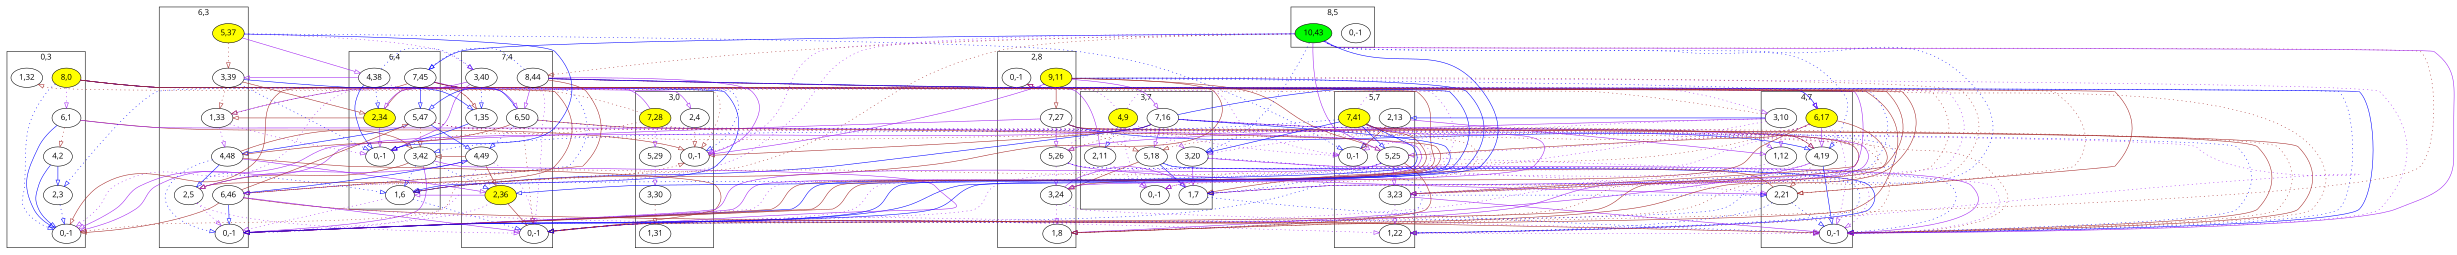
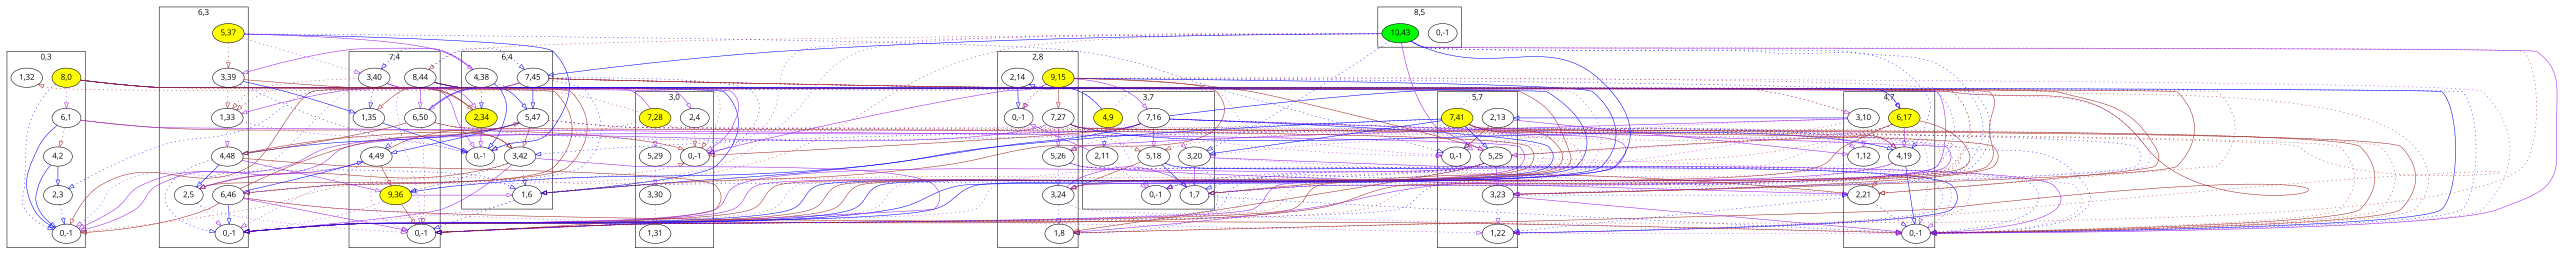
node "2,14": added
node "9,11": label "9,11" -> "9,15"
edge "1,35" -> "1,33": now "3,40" -> "1,33"
edge "2,34" -> "1,33": style solid -> dotted
edge "5,47" -> "3,42": style dotted -> solid
node "2,36": label "2,36" -> "9,36"
